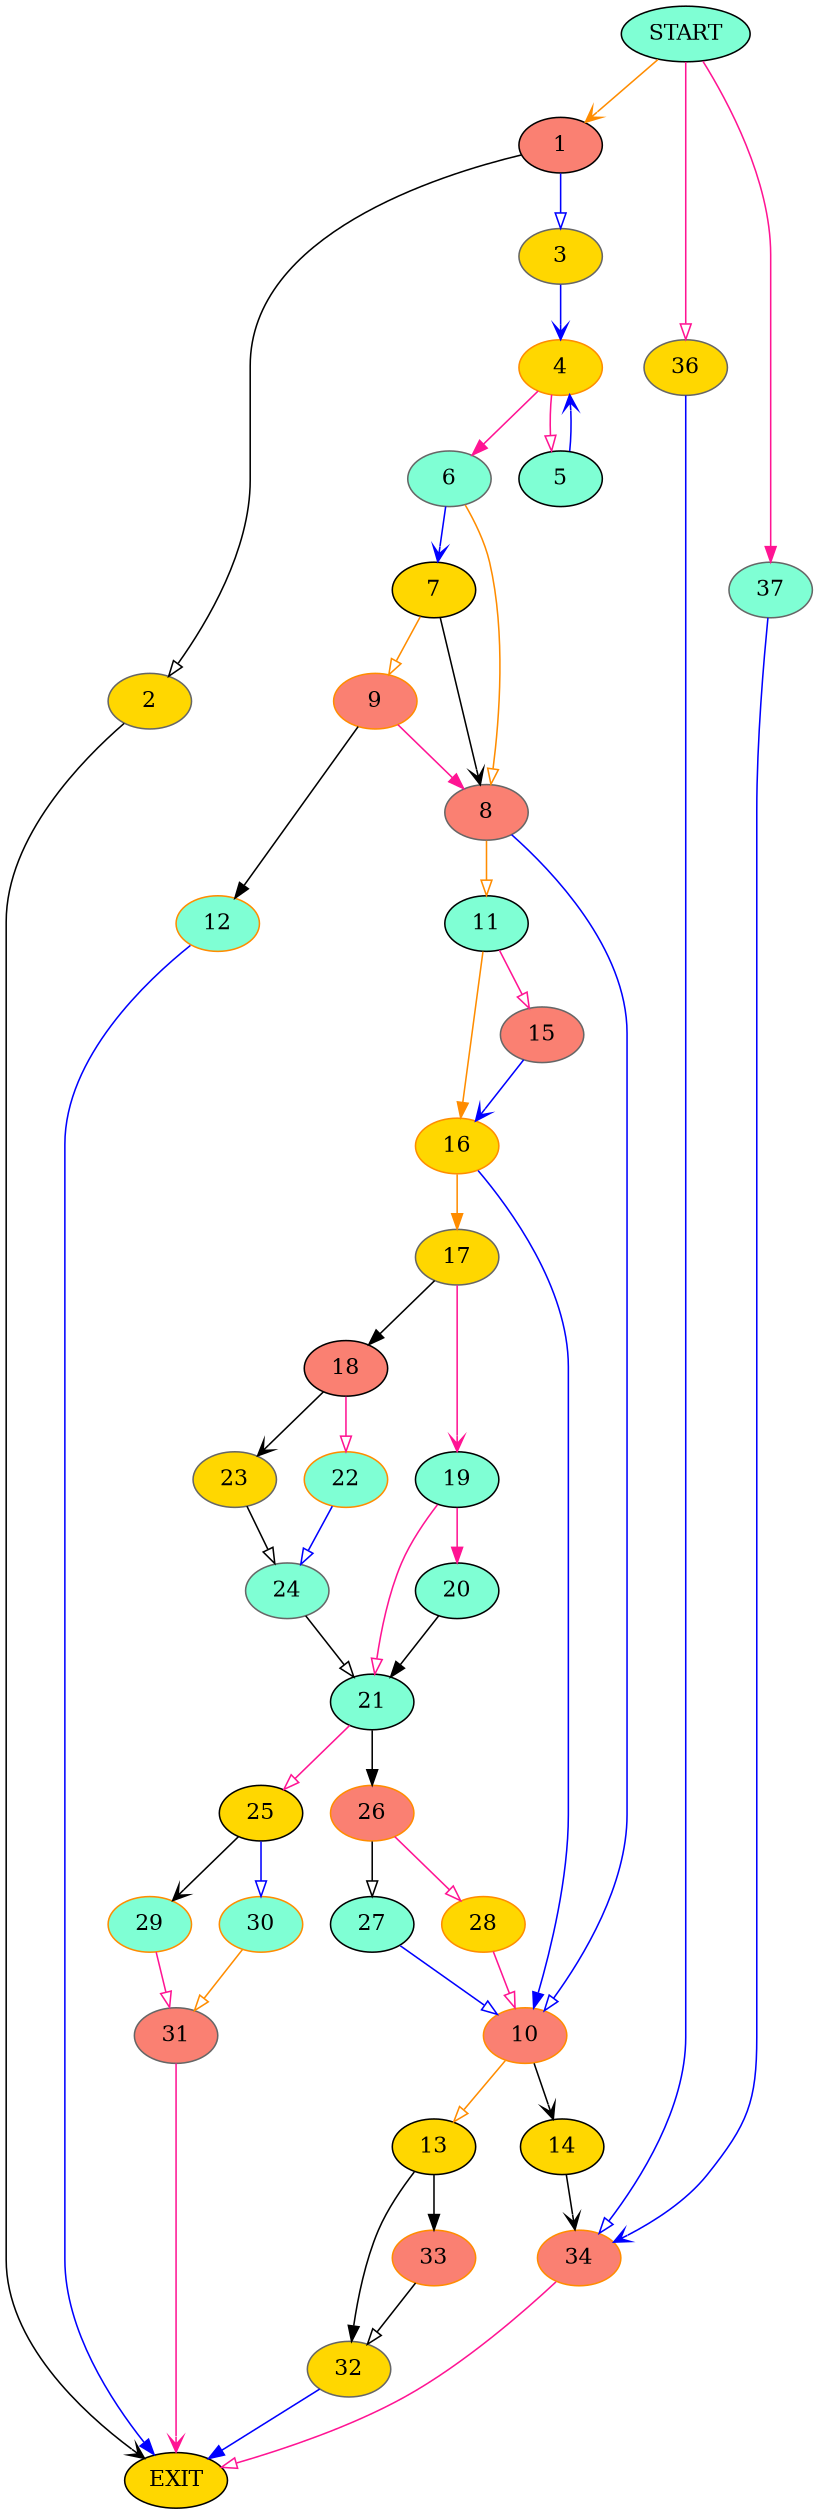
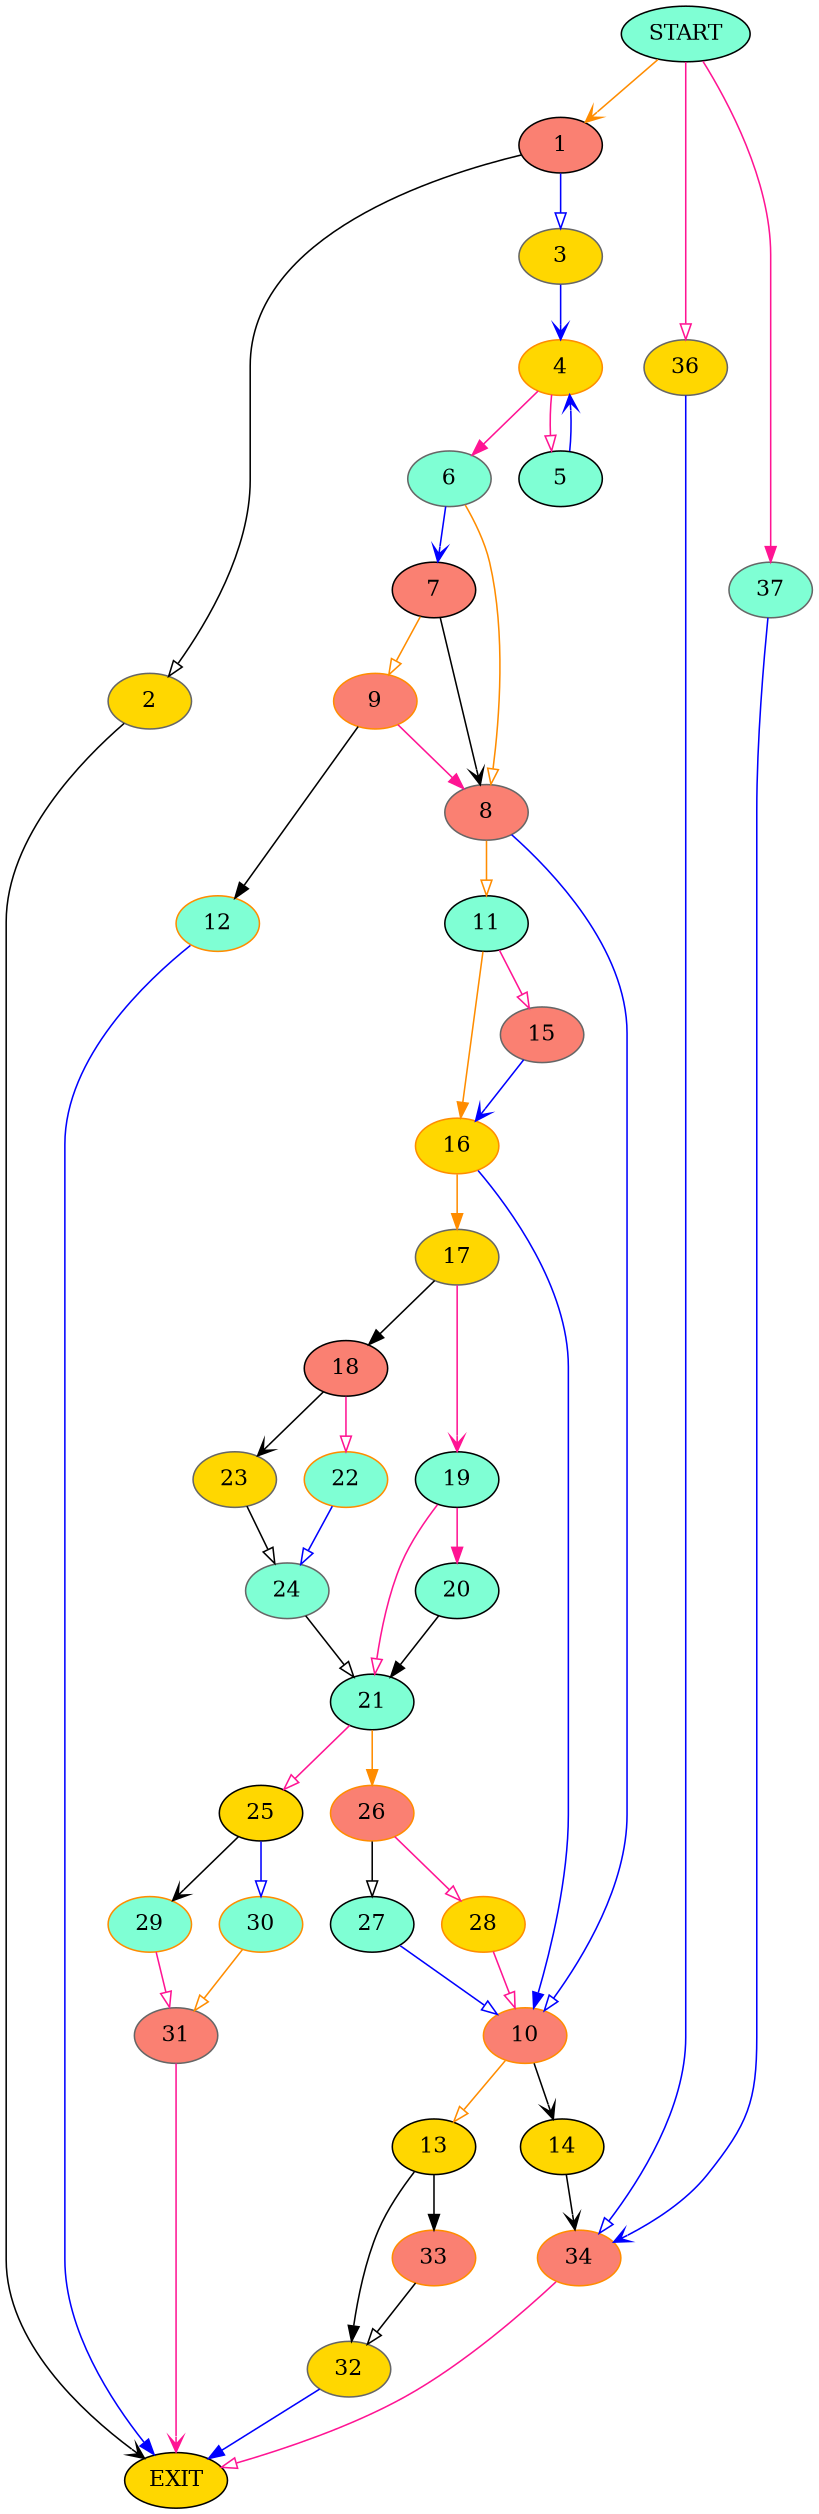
node "7": fillcolor gold -> salmon
edge "21" -> "26": color black -> darkorange
